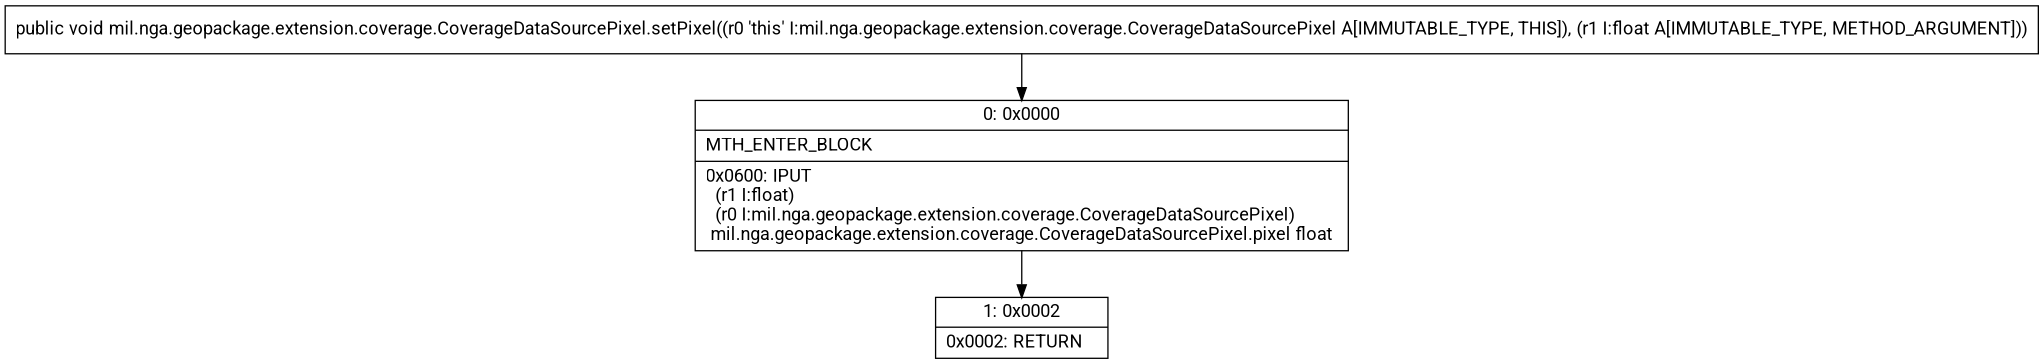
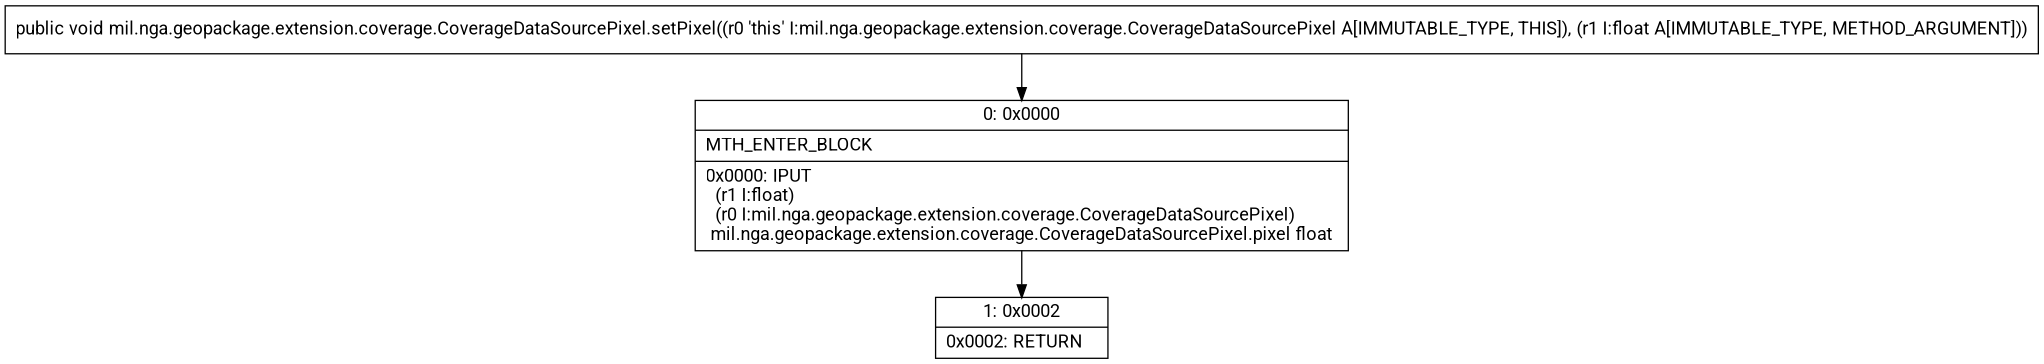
node "0: 0x0000": text "0x0600: IPUT" -> "0x0000: IPUT"
